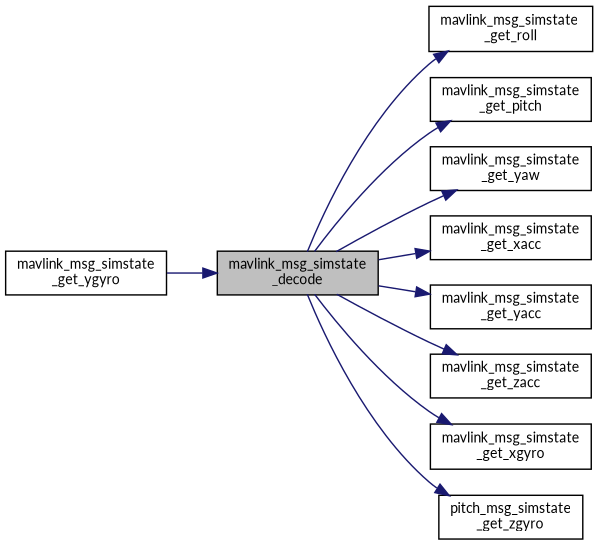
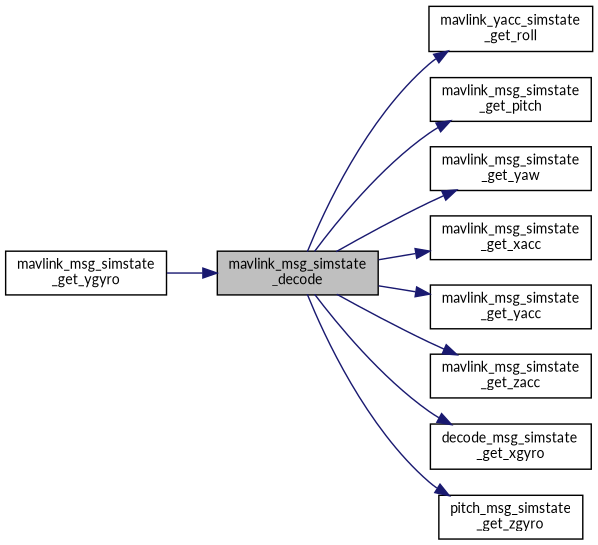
node "mavlink_msg_simstate _get_roll": label "mavlink_msg_simstate _get_roll" -> "mavlink_yacc_simstate _get_roll"
node "mavlink_msg_simstate _get_xgyro": label "mavlink_msg_simstate _get_xgyro" -> "decode_msg_simstate _get_xgyro"
